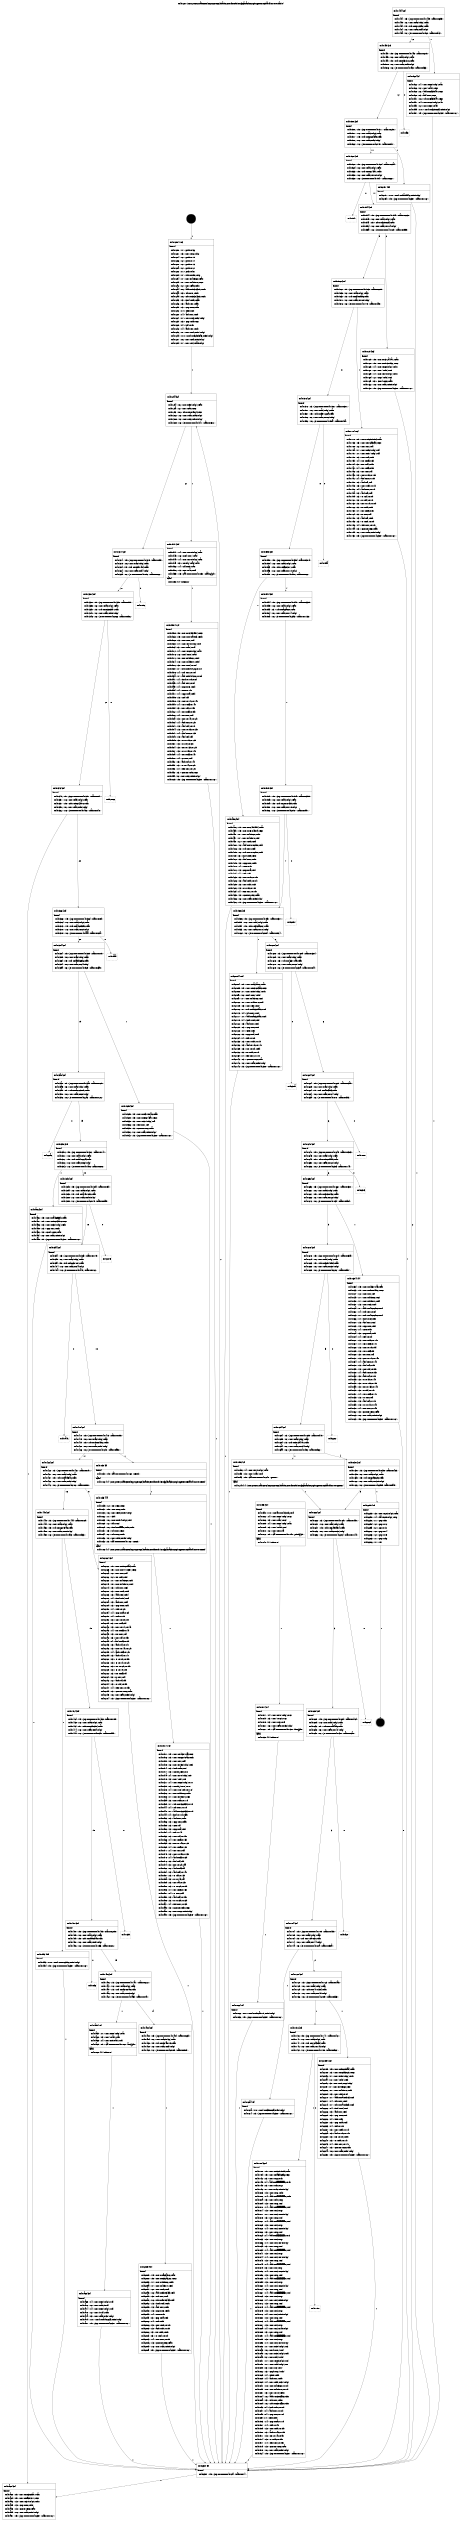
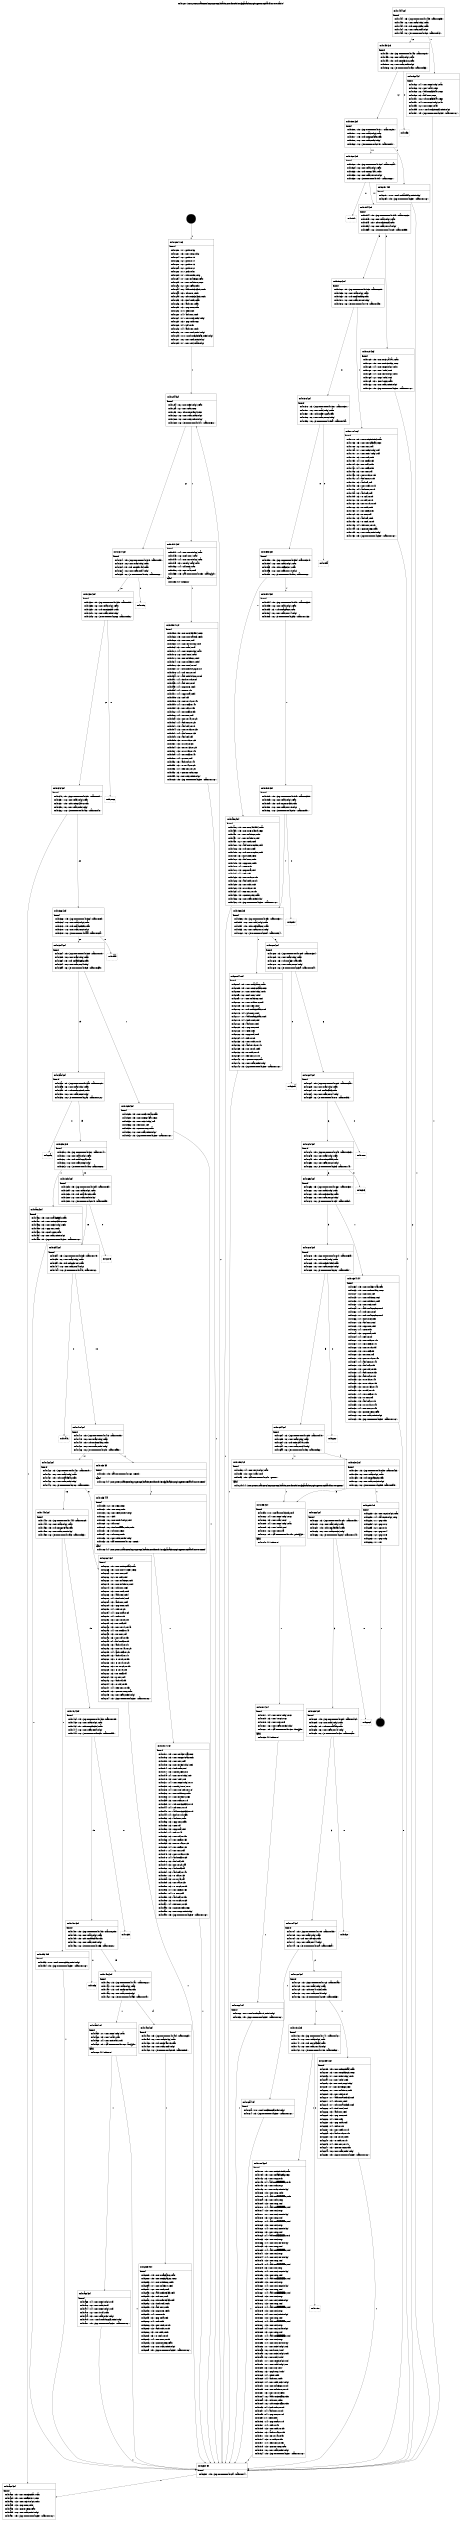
edge "0x401dec [12]" -> "0x4016cc [28]": now "0x401dec [12]" -> "0x401df8 [31]"
edge "0x4016b0 [28]" -> "0x4016cc [28]": now "0x4016b0 [28]" -> "0x401df8 [31]"
edge "0x402089 [91]" -> "0x4023e7 [5]": now "0x401a5b [19]" -> "0x4023e7 [5]"
